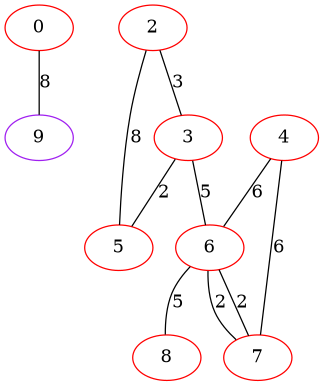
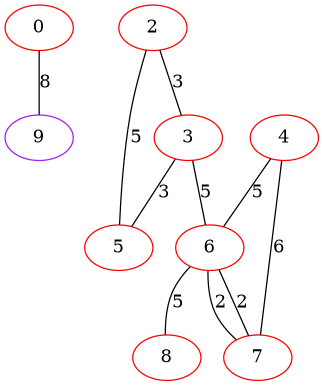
edge "2" -- "5": label "8" -> "5"
edge "3" -- "5": label "2" -> "3"
edge "4" -- "6": label "6" -> "5"
